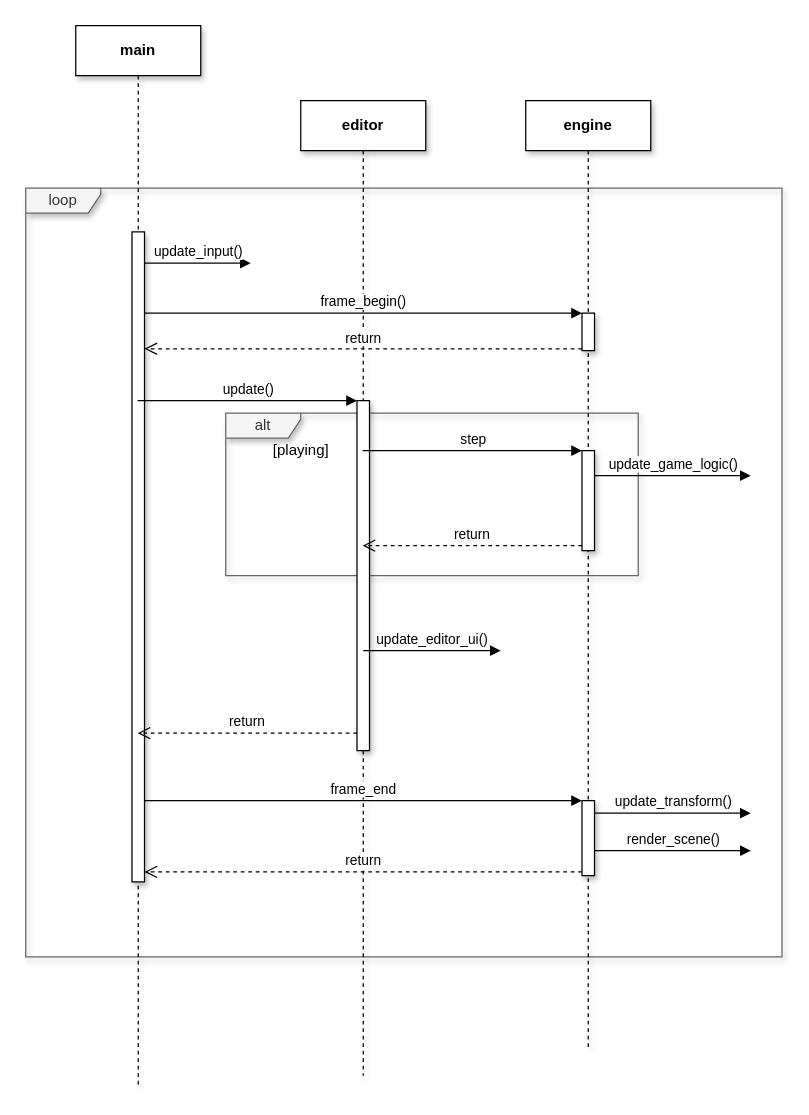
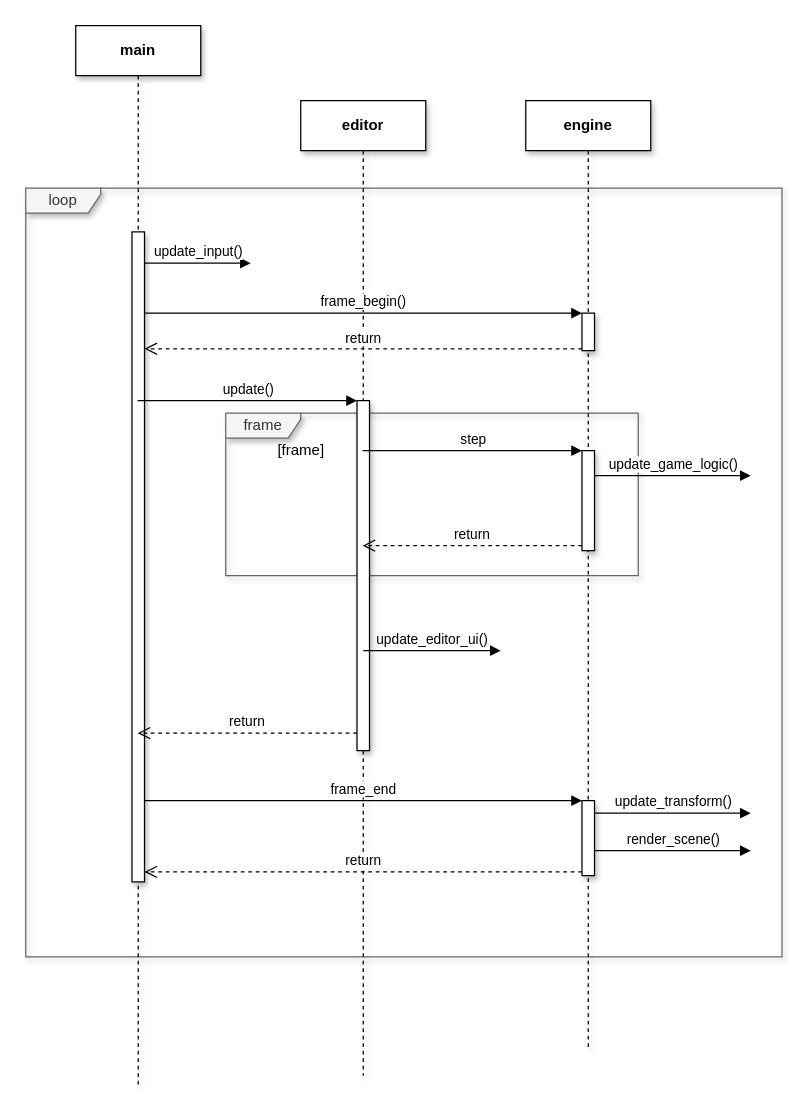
node "alt": label "alt" -> "frame"
node "[playing]": label "[playing]" -> "[frame]"
